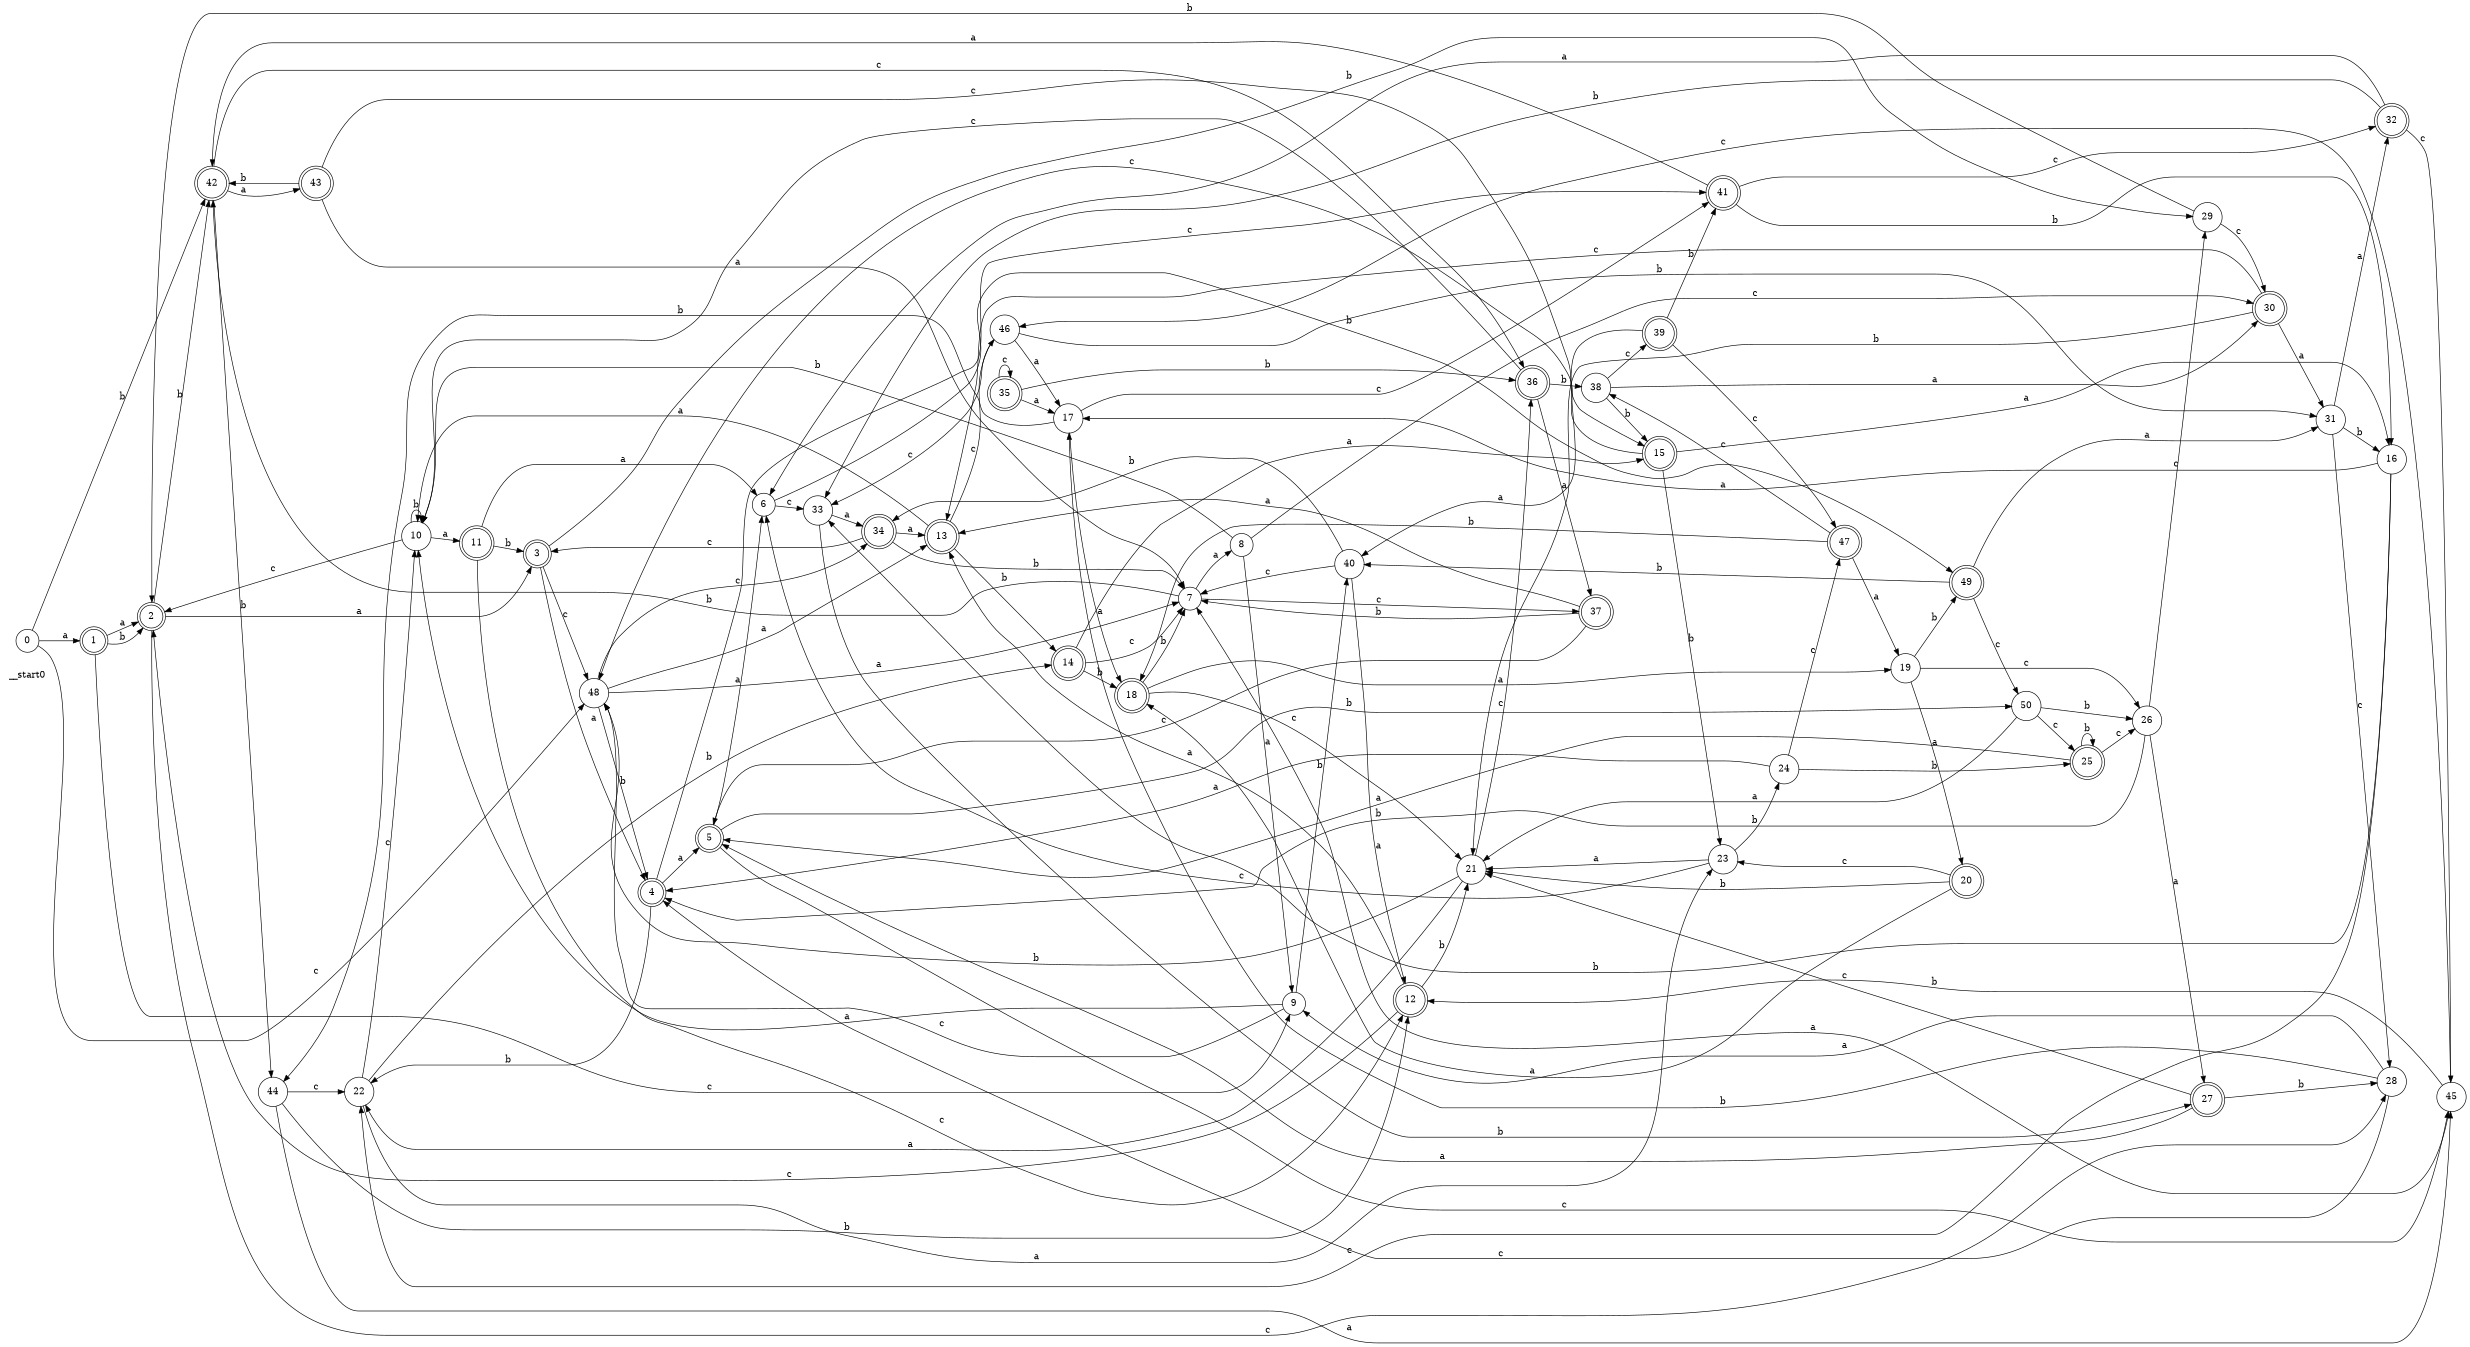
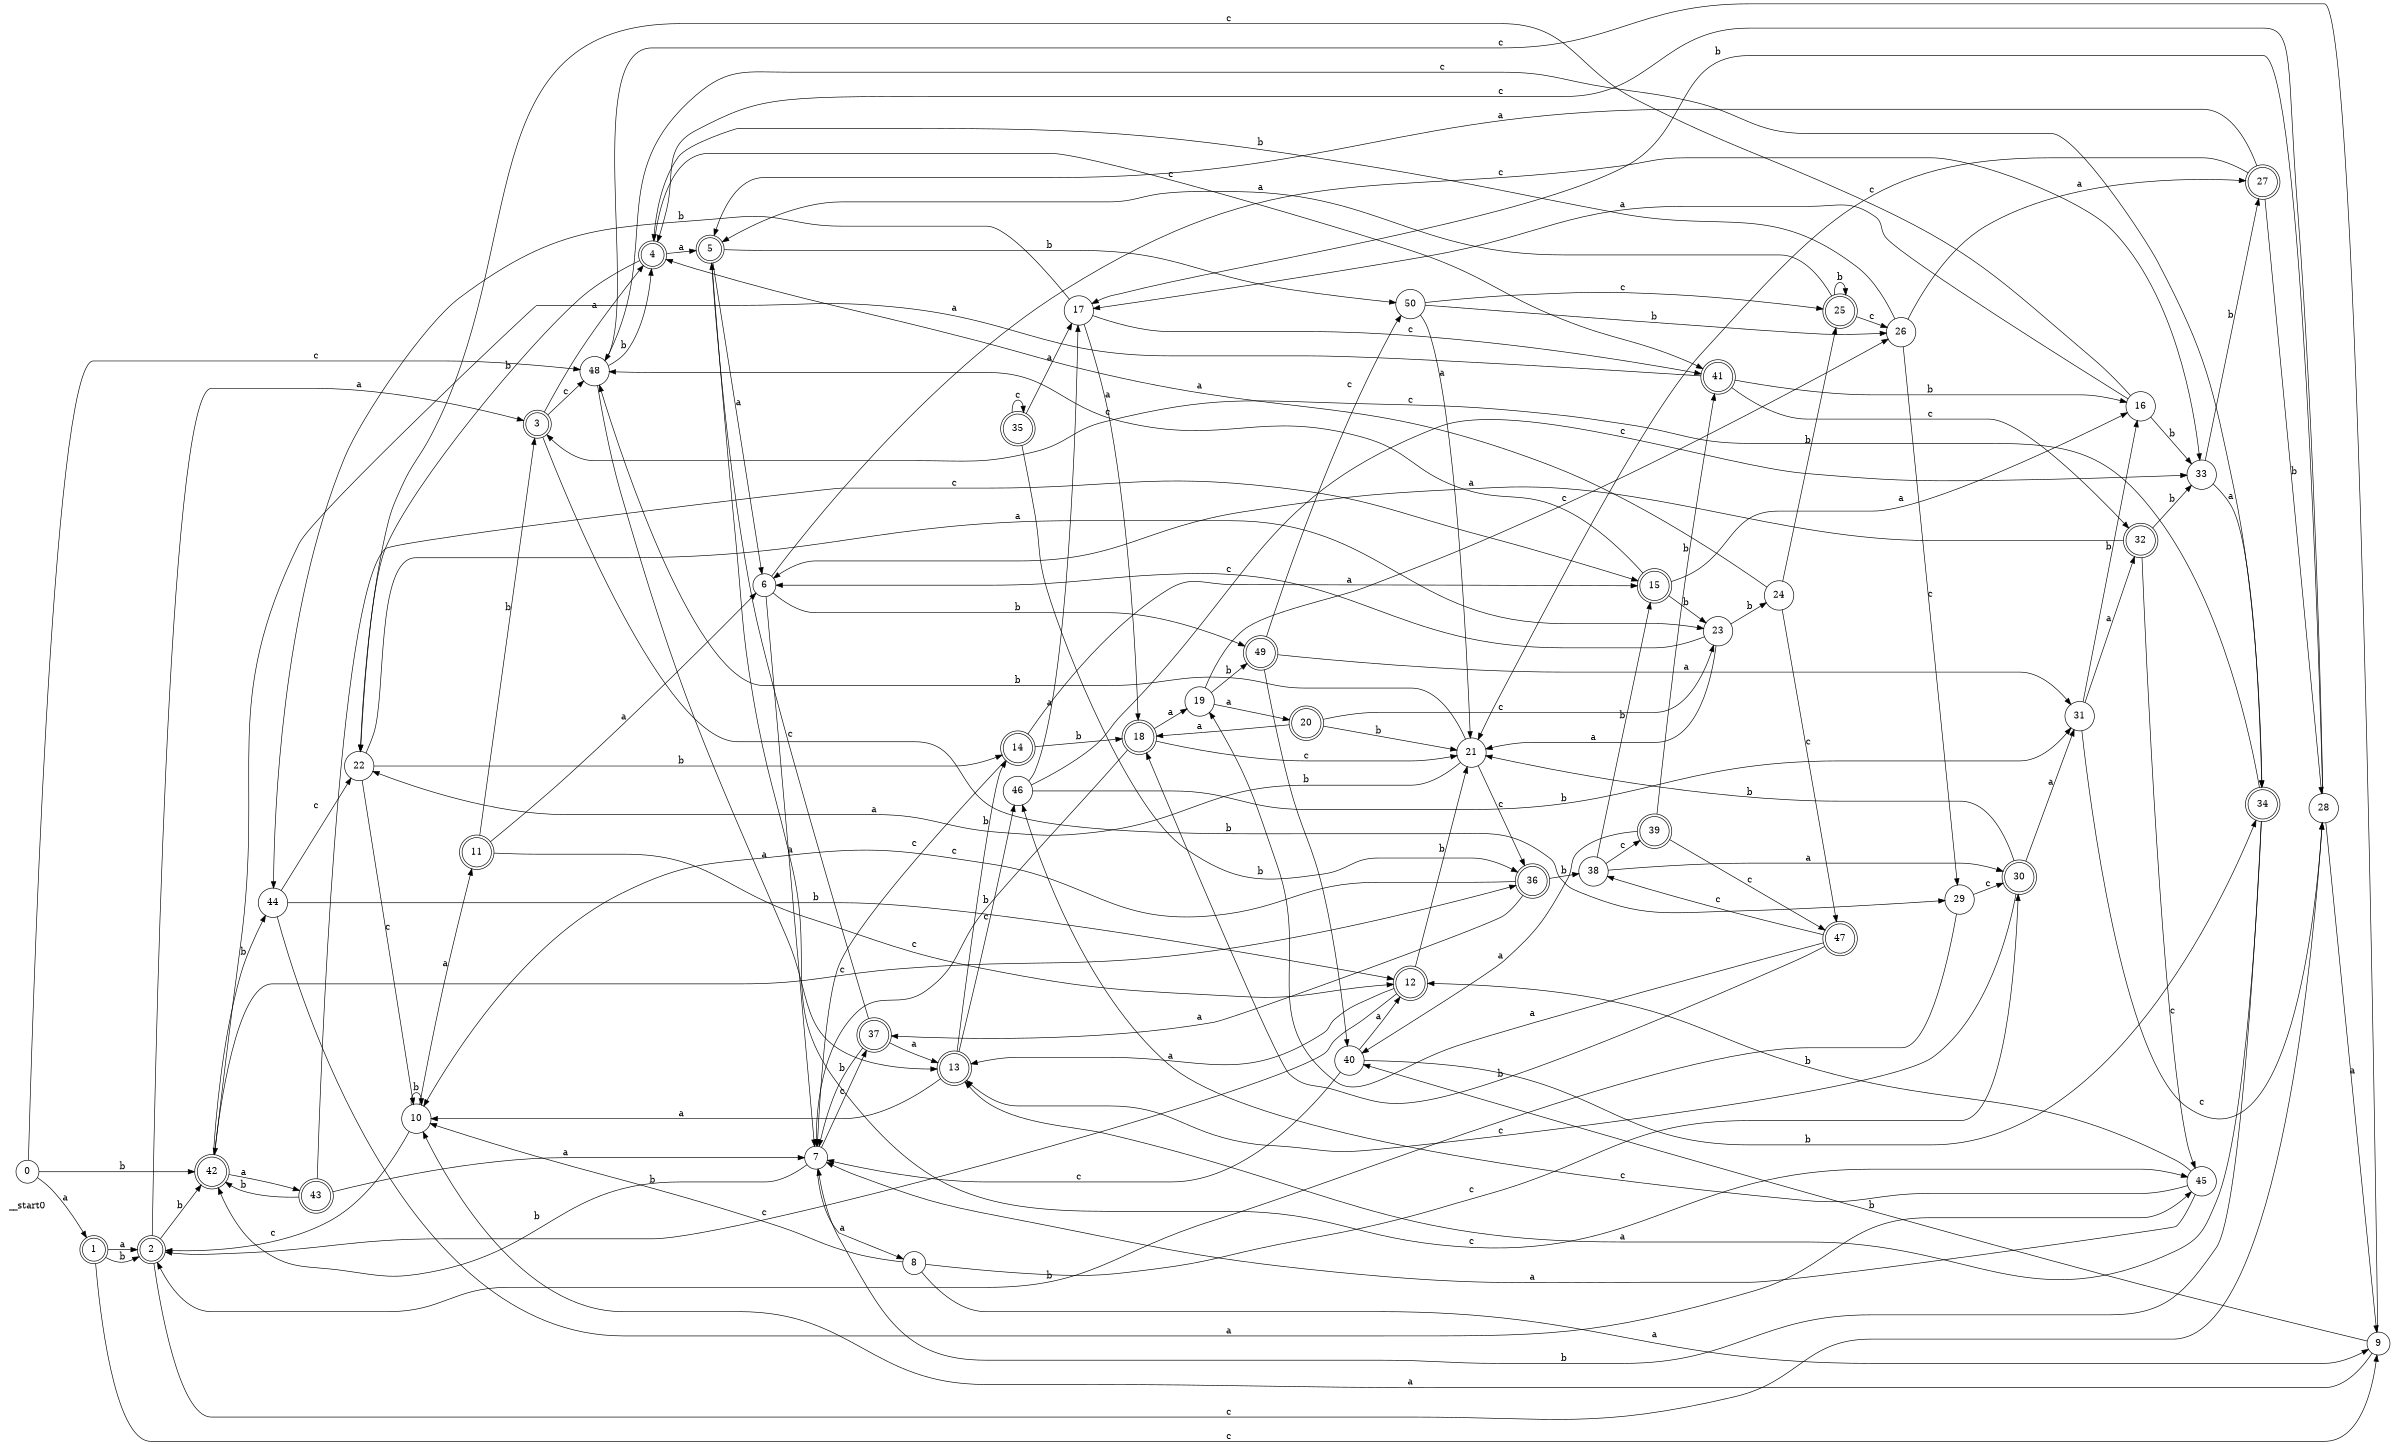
edge "48" -> "7": now "6" -> "7"
